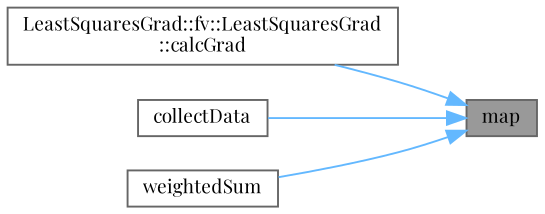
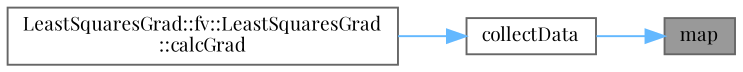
edge "LeastSquaresGrad::fv::LeastSquaresGrad ::calcGrad" -> "map": now "LeastSquaresGrad::fv::LeastSquaresGrad ::calcGrad" -> "collectData"
node "weightedSum": removed
